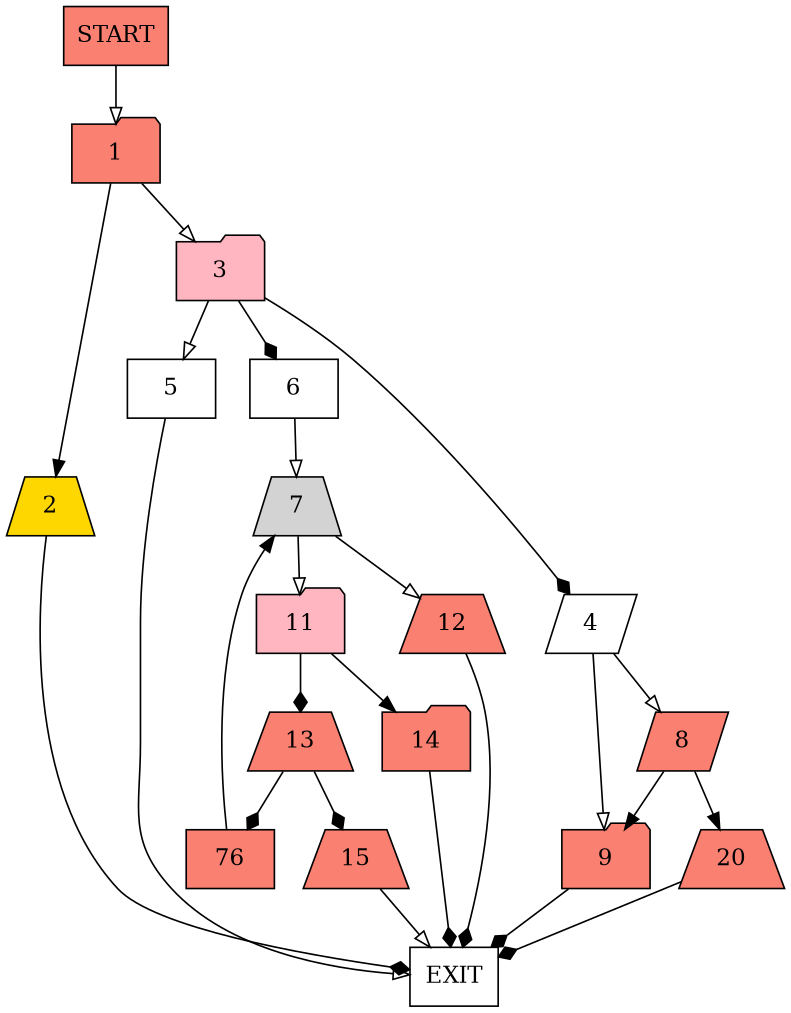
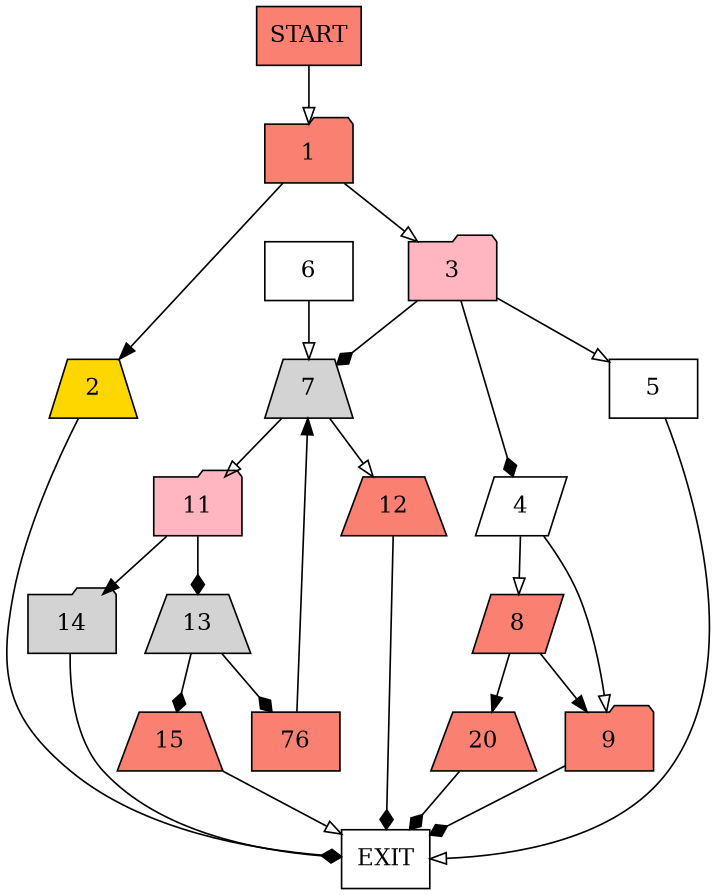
edge "3" -> "6": now "3" -> "7"
node "13": fillcolor salmon -> lightgrey
node "14": fillcolor salmon -> lightgrey
